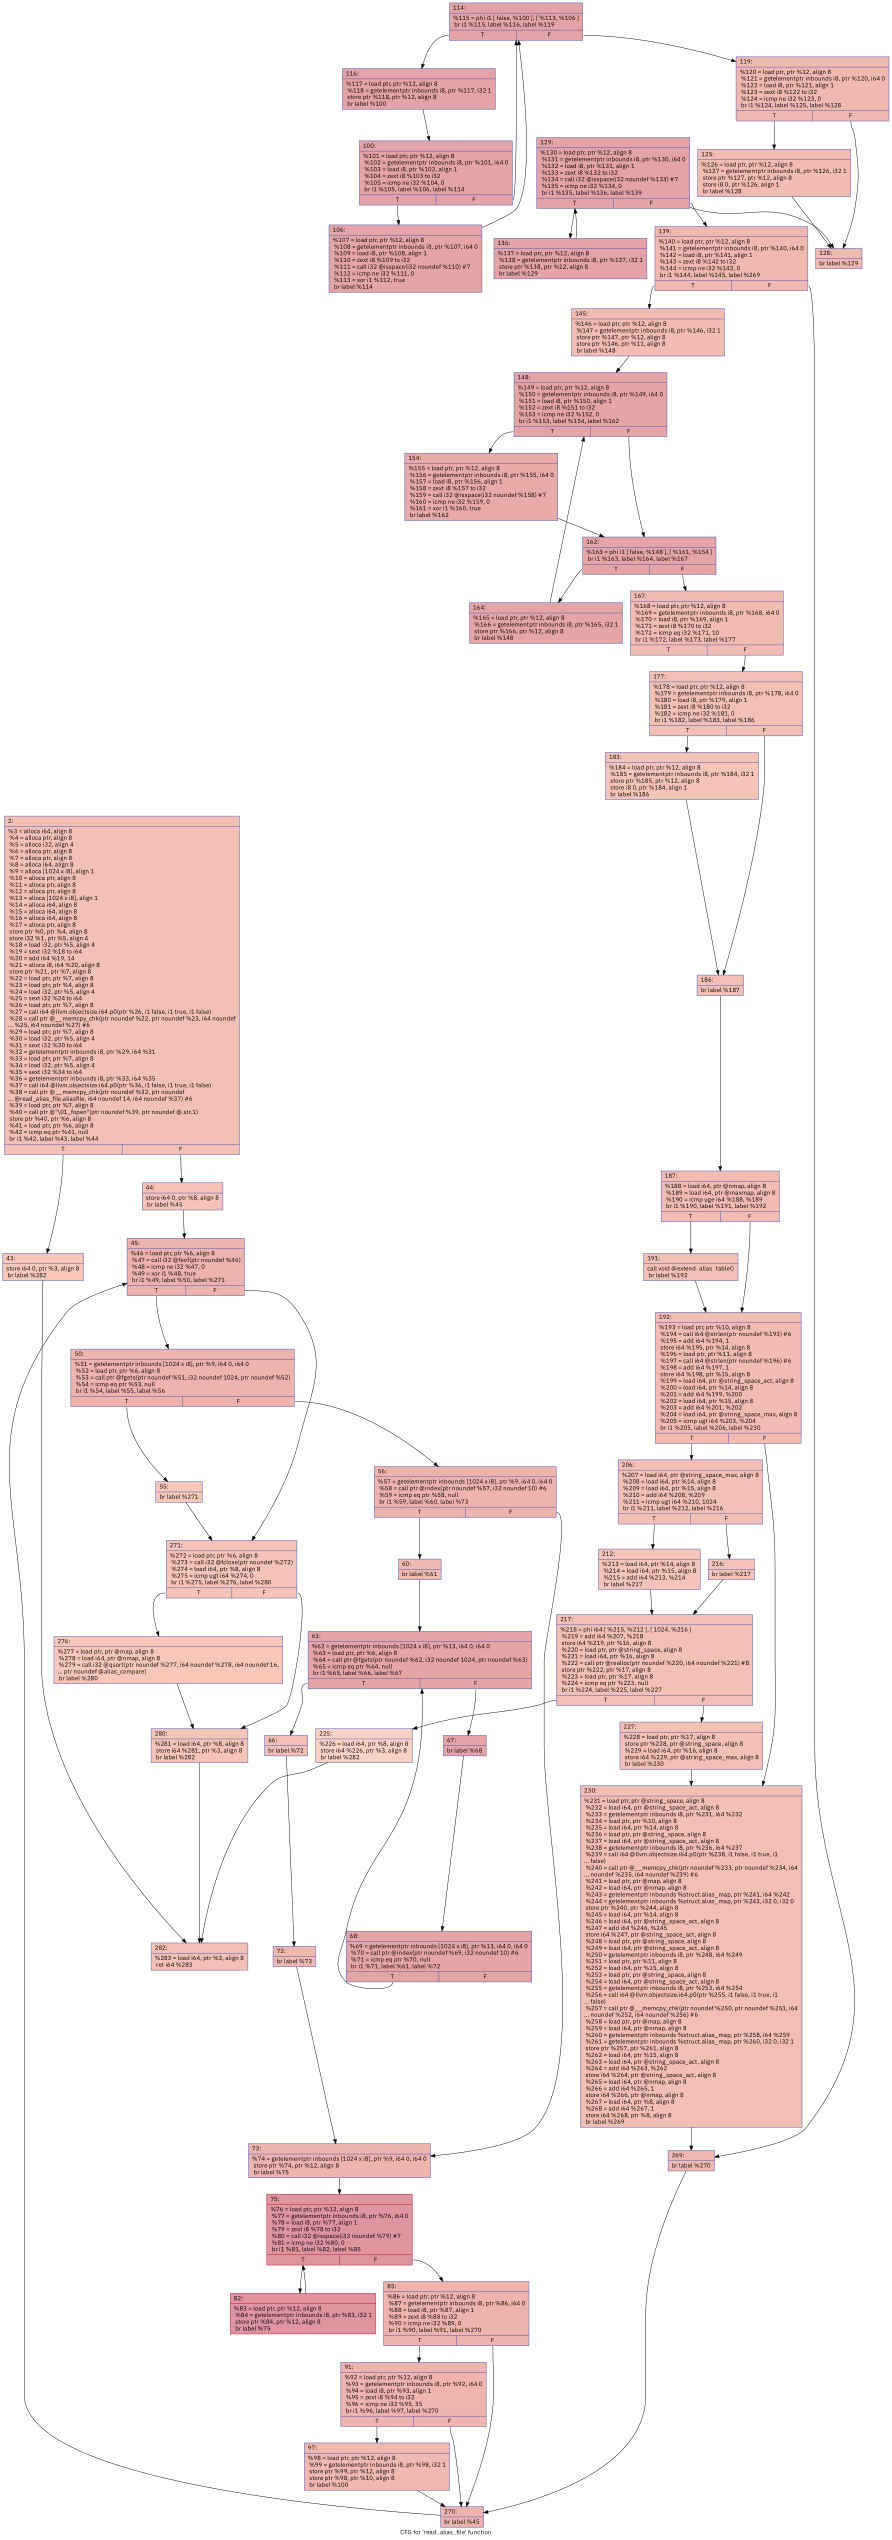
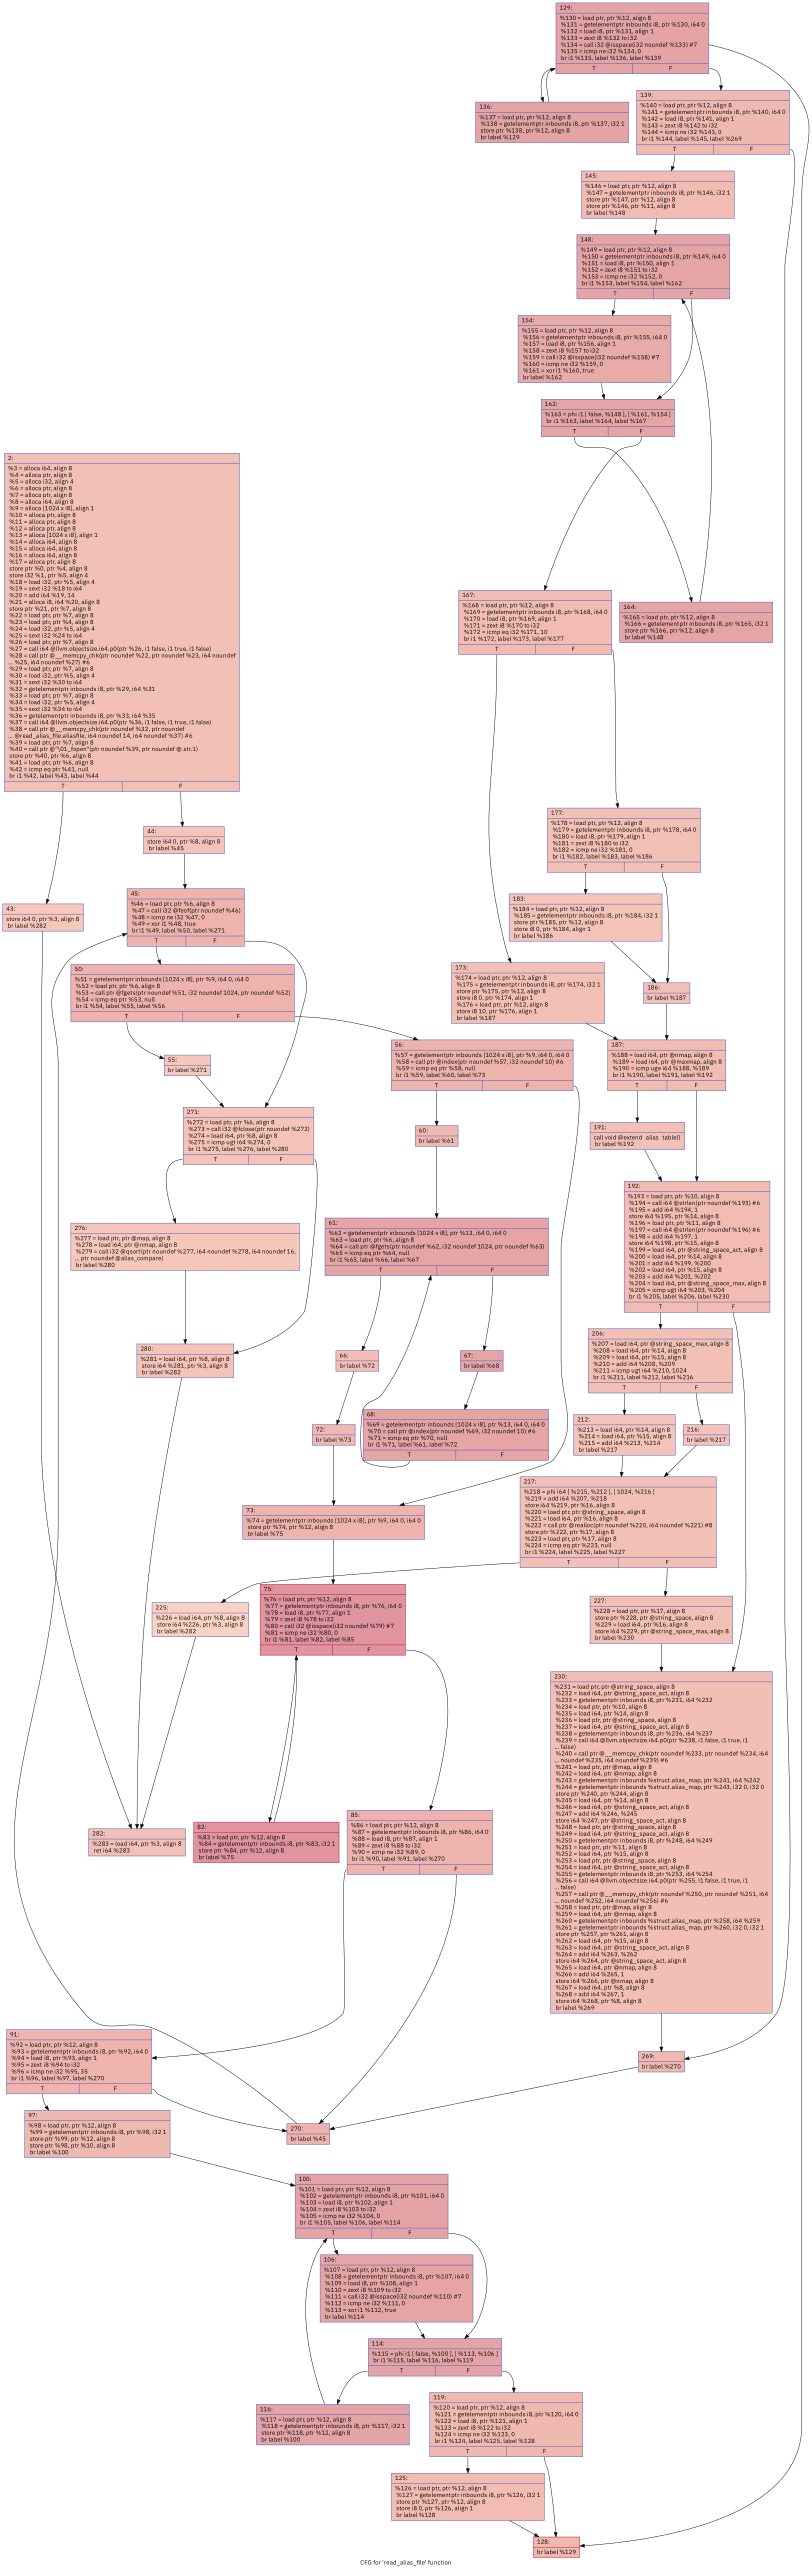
node "128:": color #3d50c3ff -> #b70d28ff
node "173:": added
edge "97:" -> "270:": now "97:" -> "100:"
